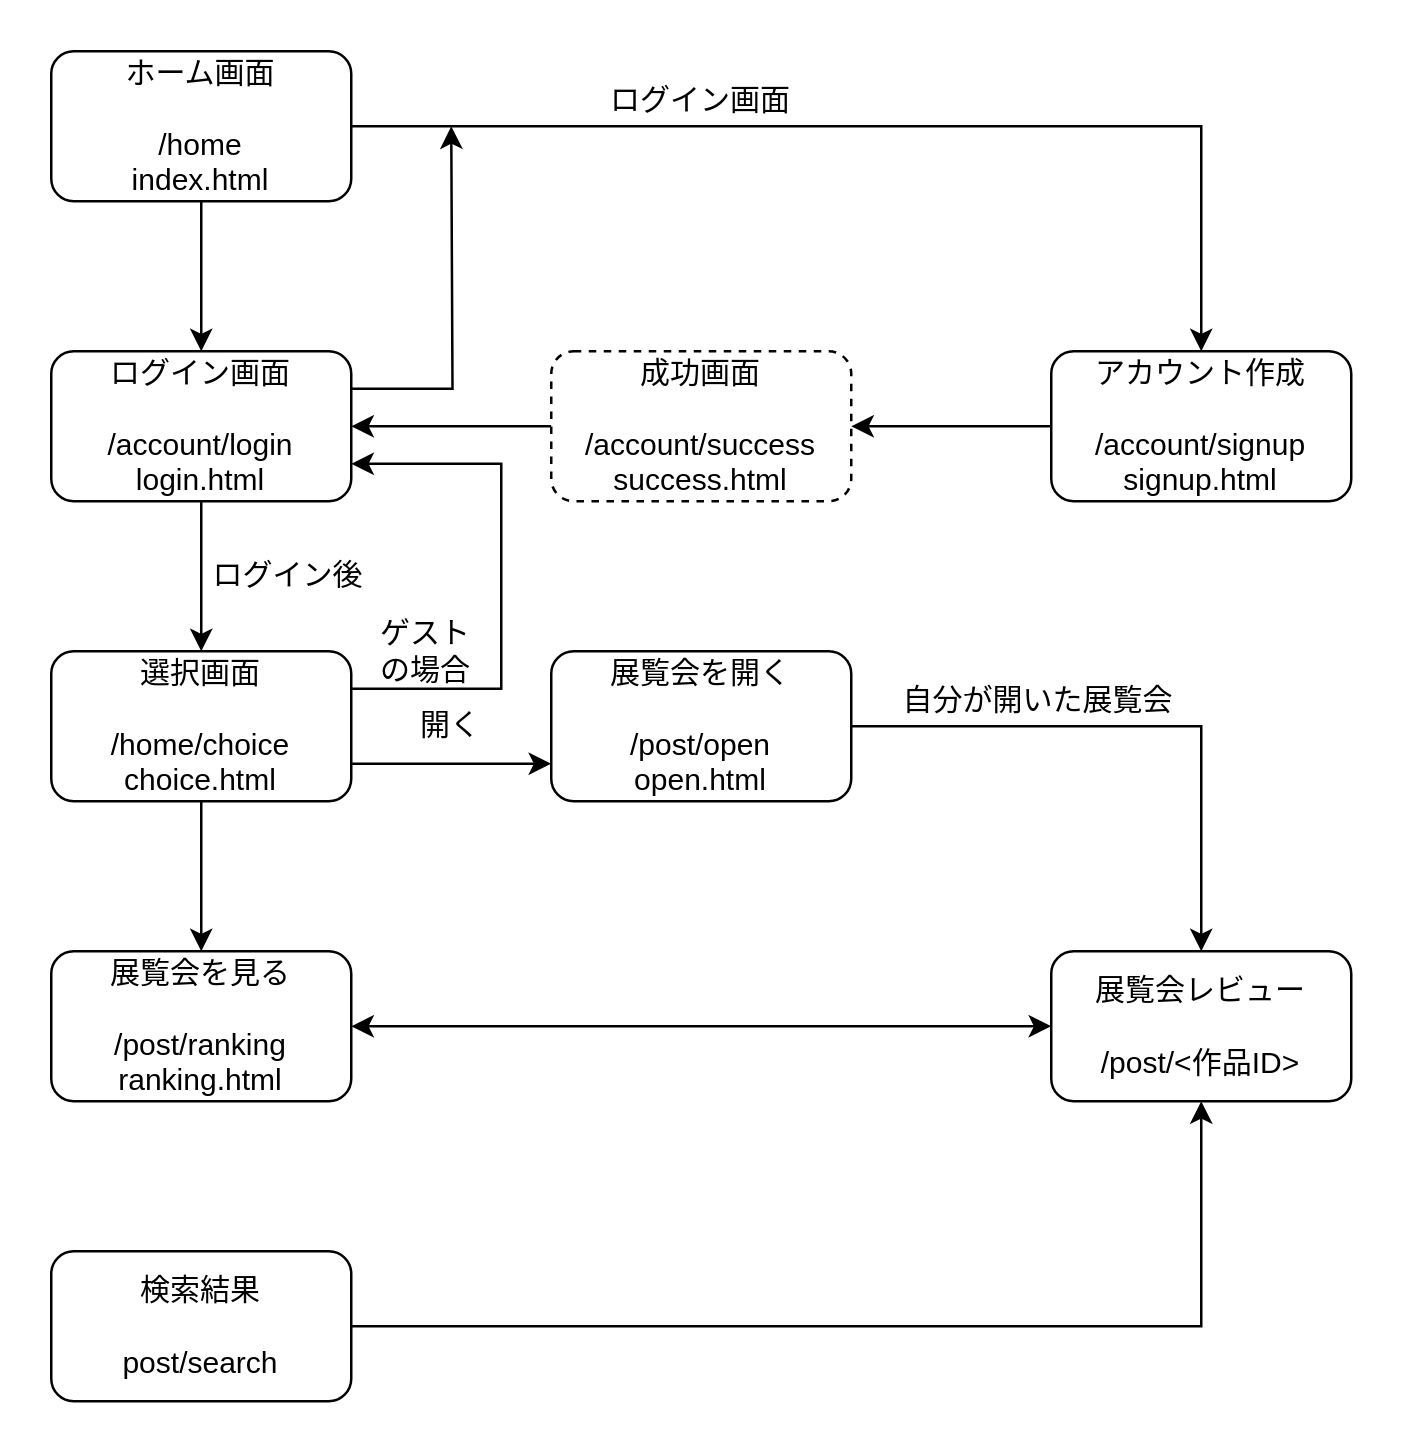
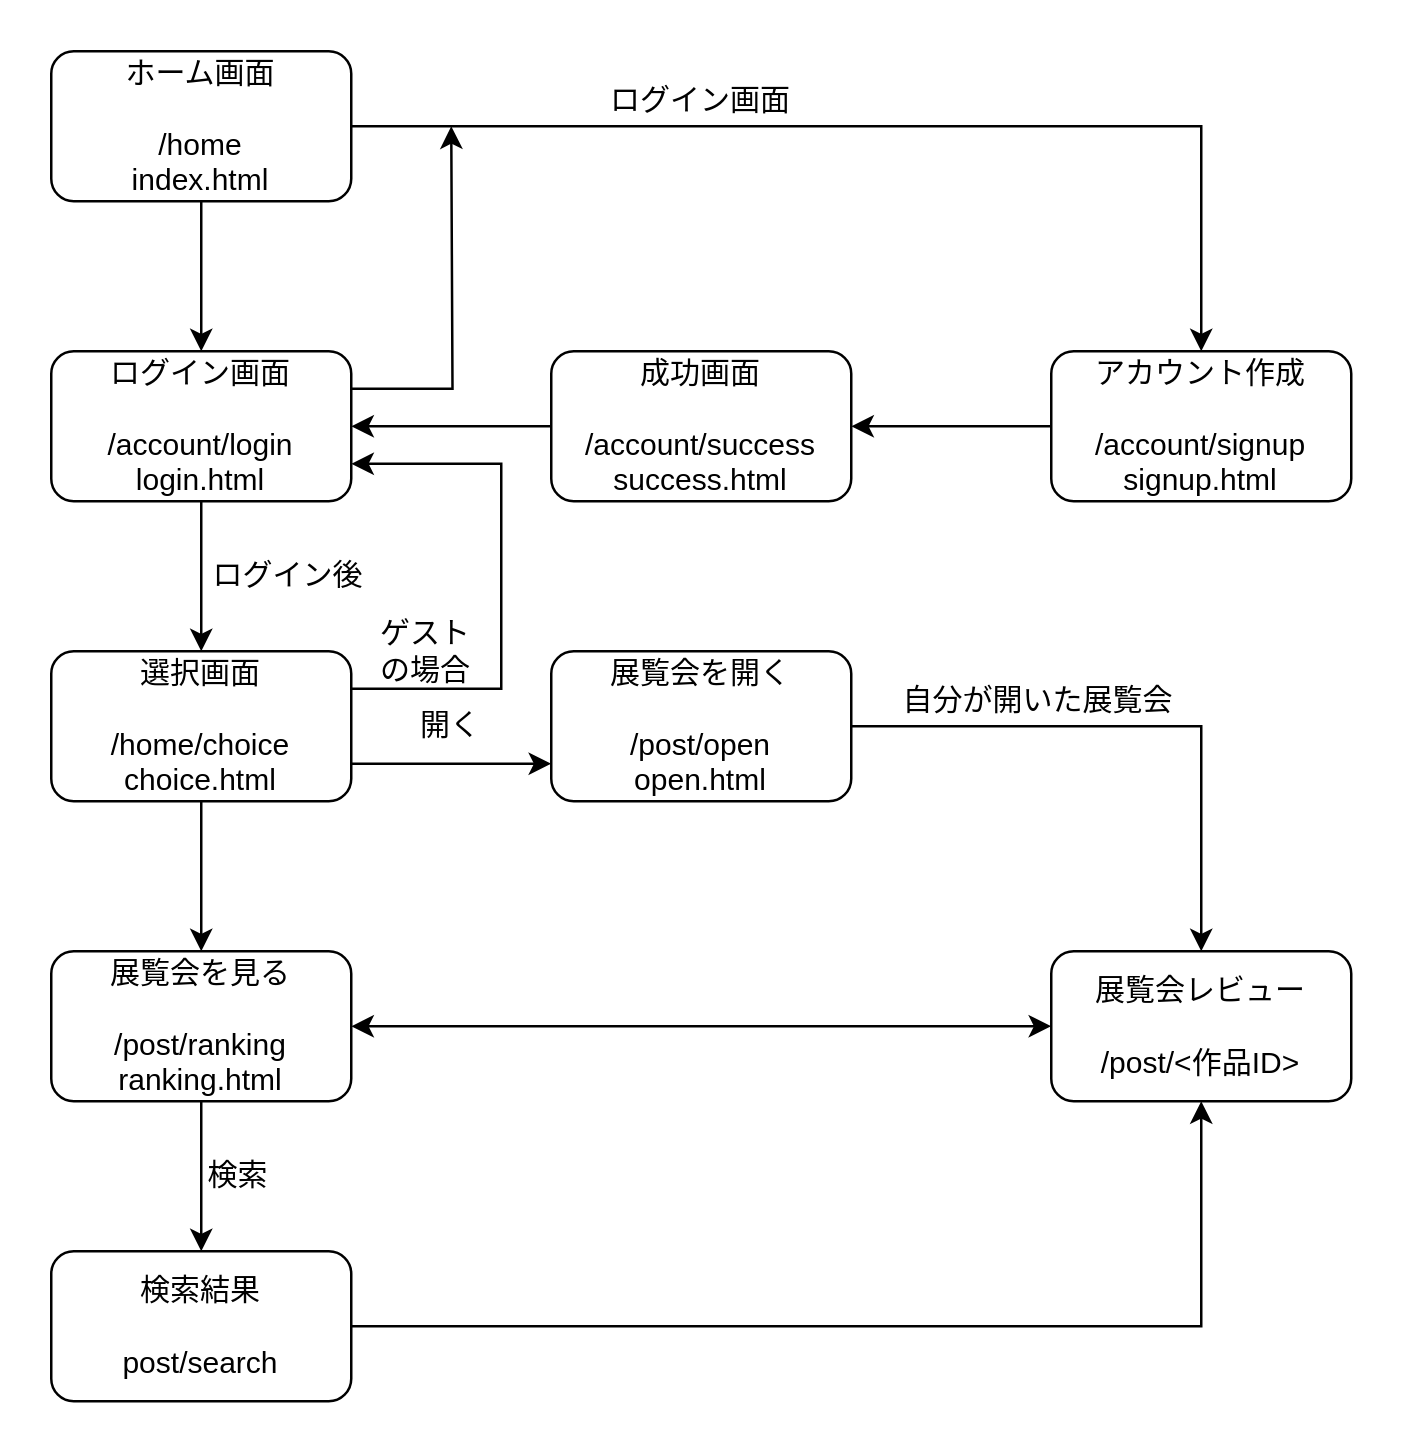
node "成功画面 /account/success success.html": style dashed -> solid
edge "展覧会を見る /post/ranking ranking.html" -> "検索結果 post/search": added
node "検索": added
